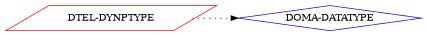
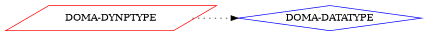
node "DTEL-DYNPTYPE": label "DTEL-DYNPTYPE" -> "DOMA-DYNPTYPE"
